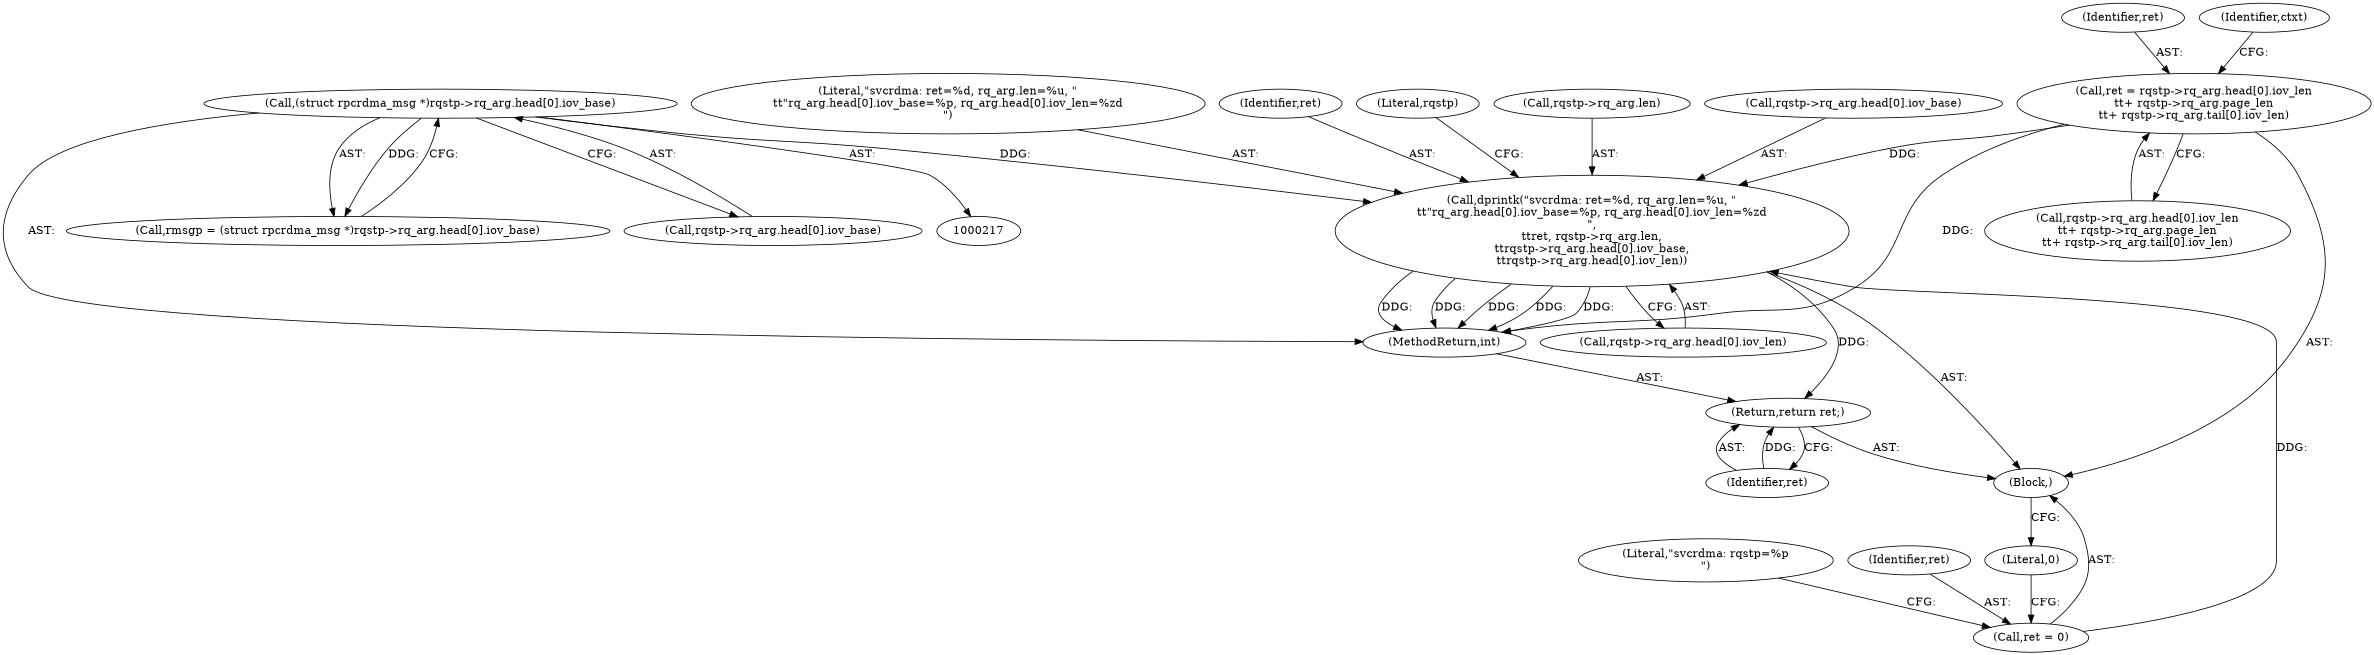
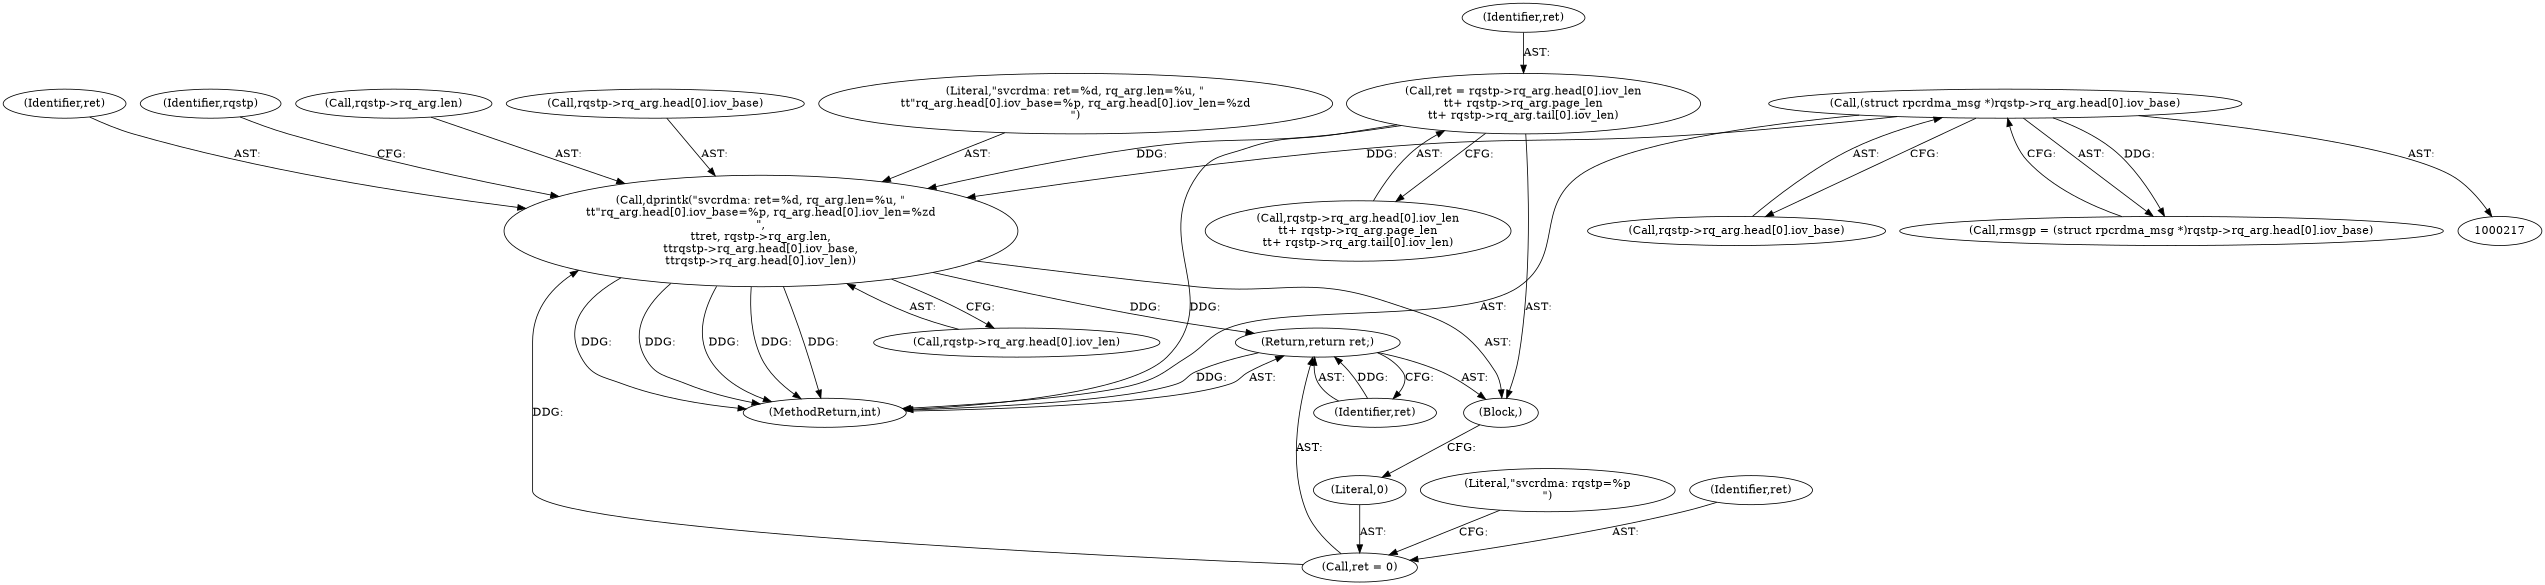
node "(Identifier,ctxt)": removed
node "(Literal,rqstp)": label "(Literal,rqstp)" -> "(Identifier,rqstp)"
edge "(Return,return ret;)" -> "(MethodReturn,int)": added, label "DDG:"
edge "(Call,ret = 0)" -> "(Block,)": now "(Call,ret = 0)" -> "(Return,return ret;)"
edge "(Literal,0)" -> "(Call,ret = 0)": label "CFG: " -> "AST: "
